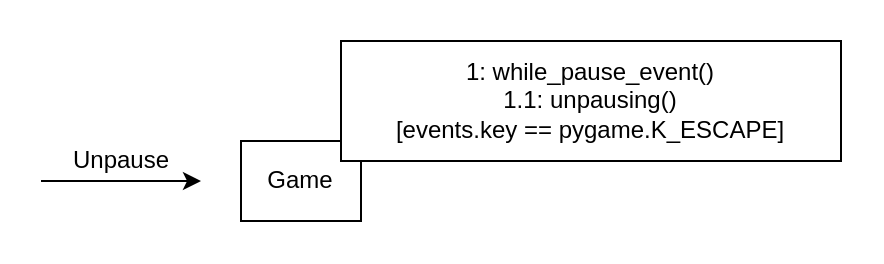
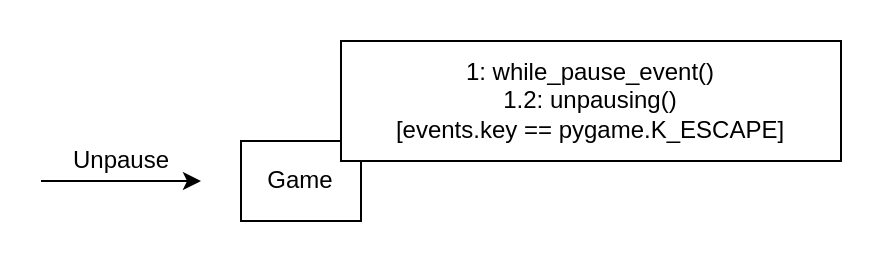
node "1: while_pause_event() 1.1: unpausing() [events.key == pygame.K_ESCAPE]": label "1: while_pause_event() 1.1: unpausing() [events.key == pygame.K_ESCAPE]" -> "1: while_pause_event() 1.2: unpausing() [events.key == pygame.K_ESCAPE]"
